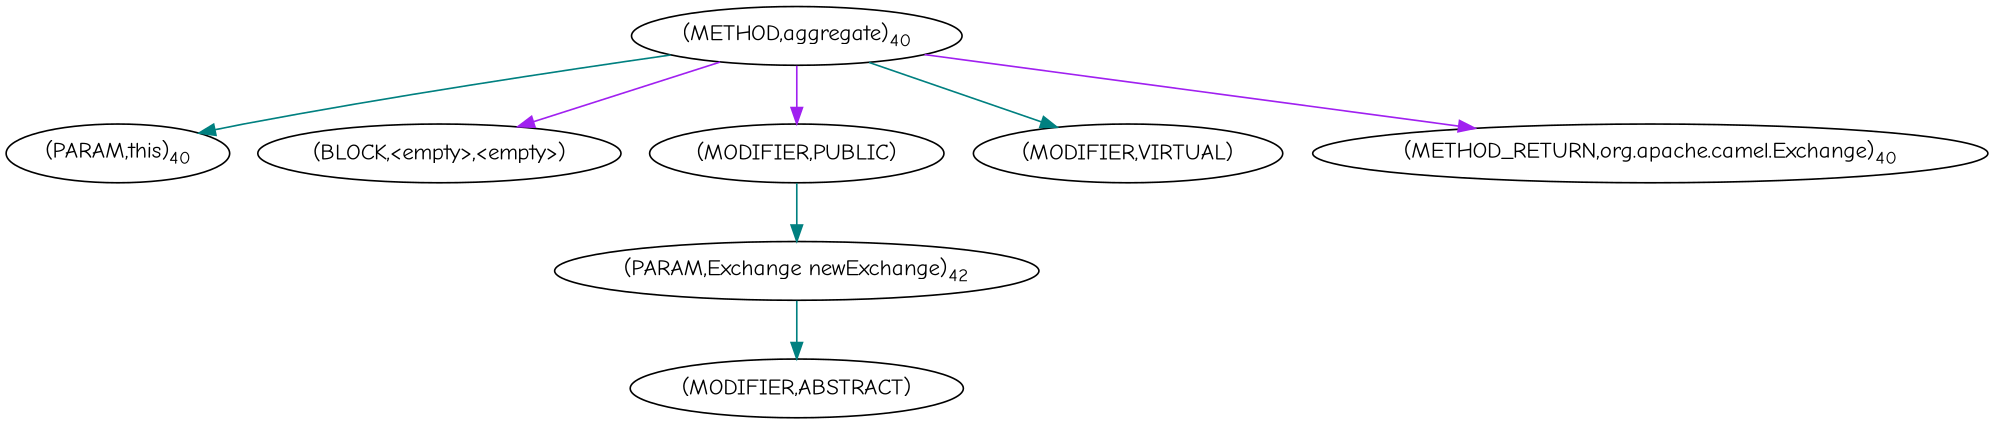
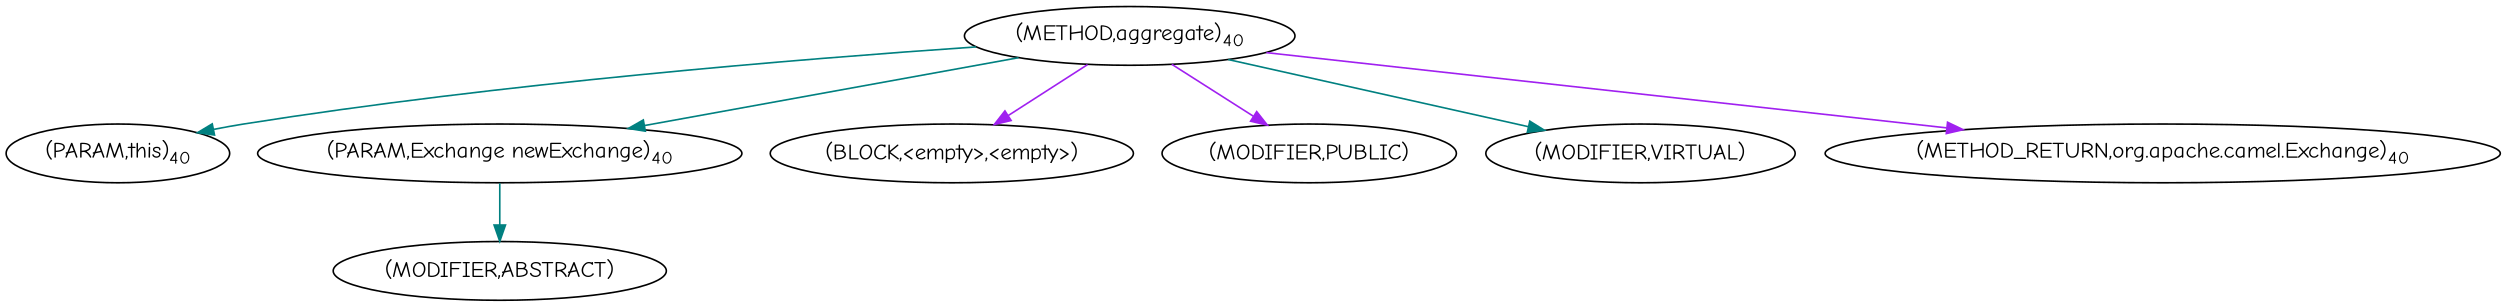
edge "(MODIFIER,PUBLIC)" -> "(PARAM,Exchange newExchange)": now "(METHOD,aggregate)" -> "(PARAM,Exchange newExchange)"
node "(PARAM,Exchange newExchange)": text "42" -> "40"
